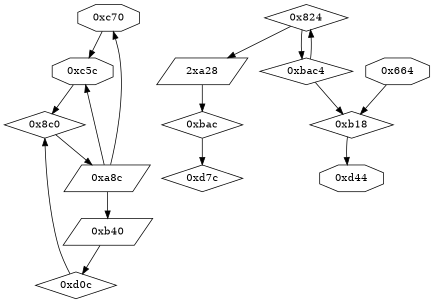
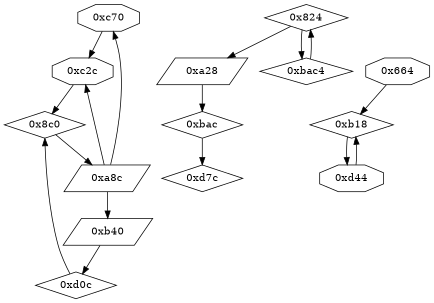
node "0xc5c": label "0xc5c" -> "0xc2c"
node "2xa28": label "2xa28" -> "0xa28"
edge "0xbac4" -> "0xb18": now "0xd44" -> "0xb18"
